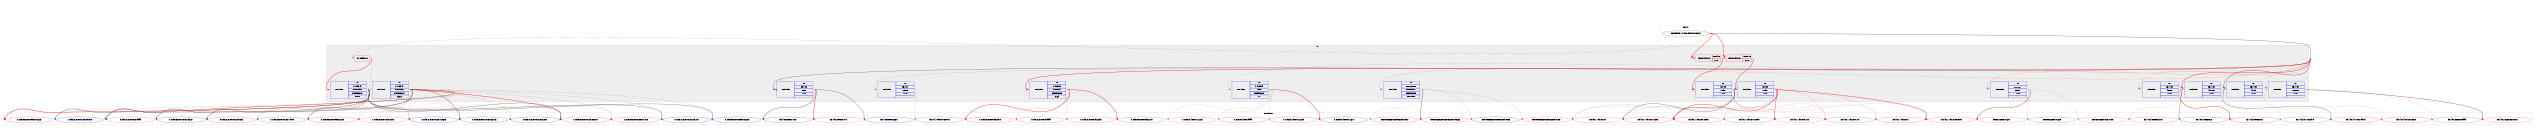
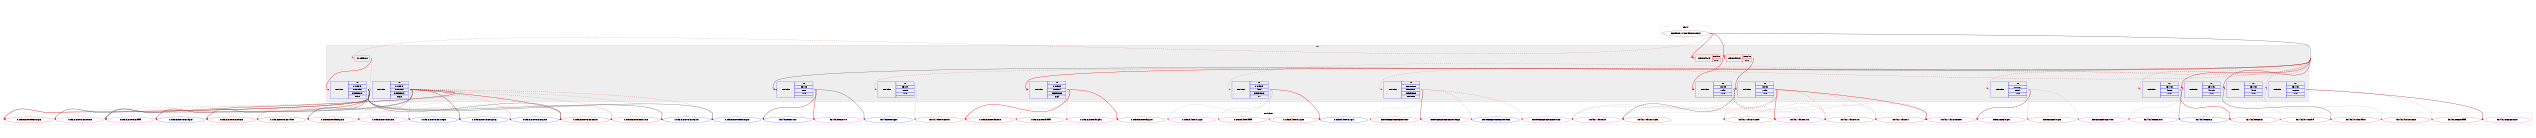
node "sys-devel/automake-1.10.3-r3": color blue -> deeppink
node "x11-libs/wxGTK-3.0.4-r301": removed
